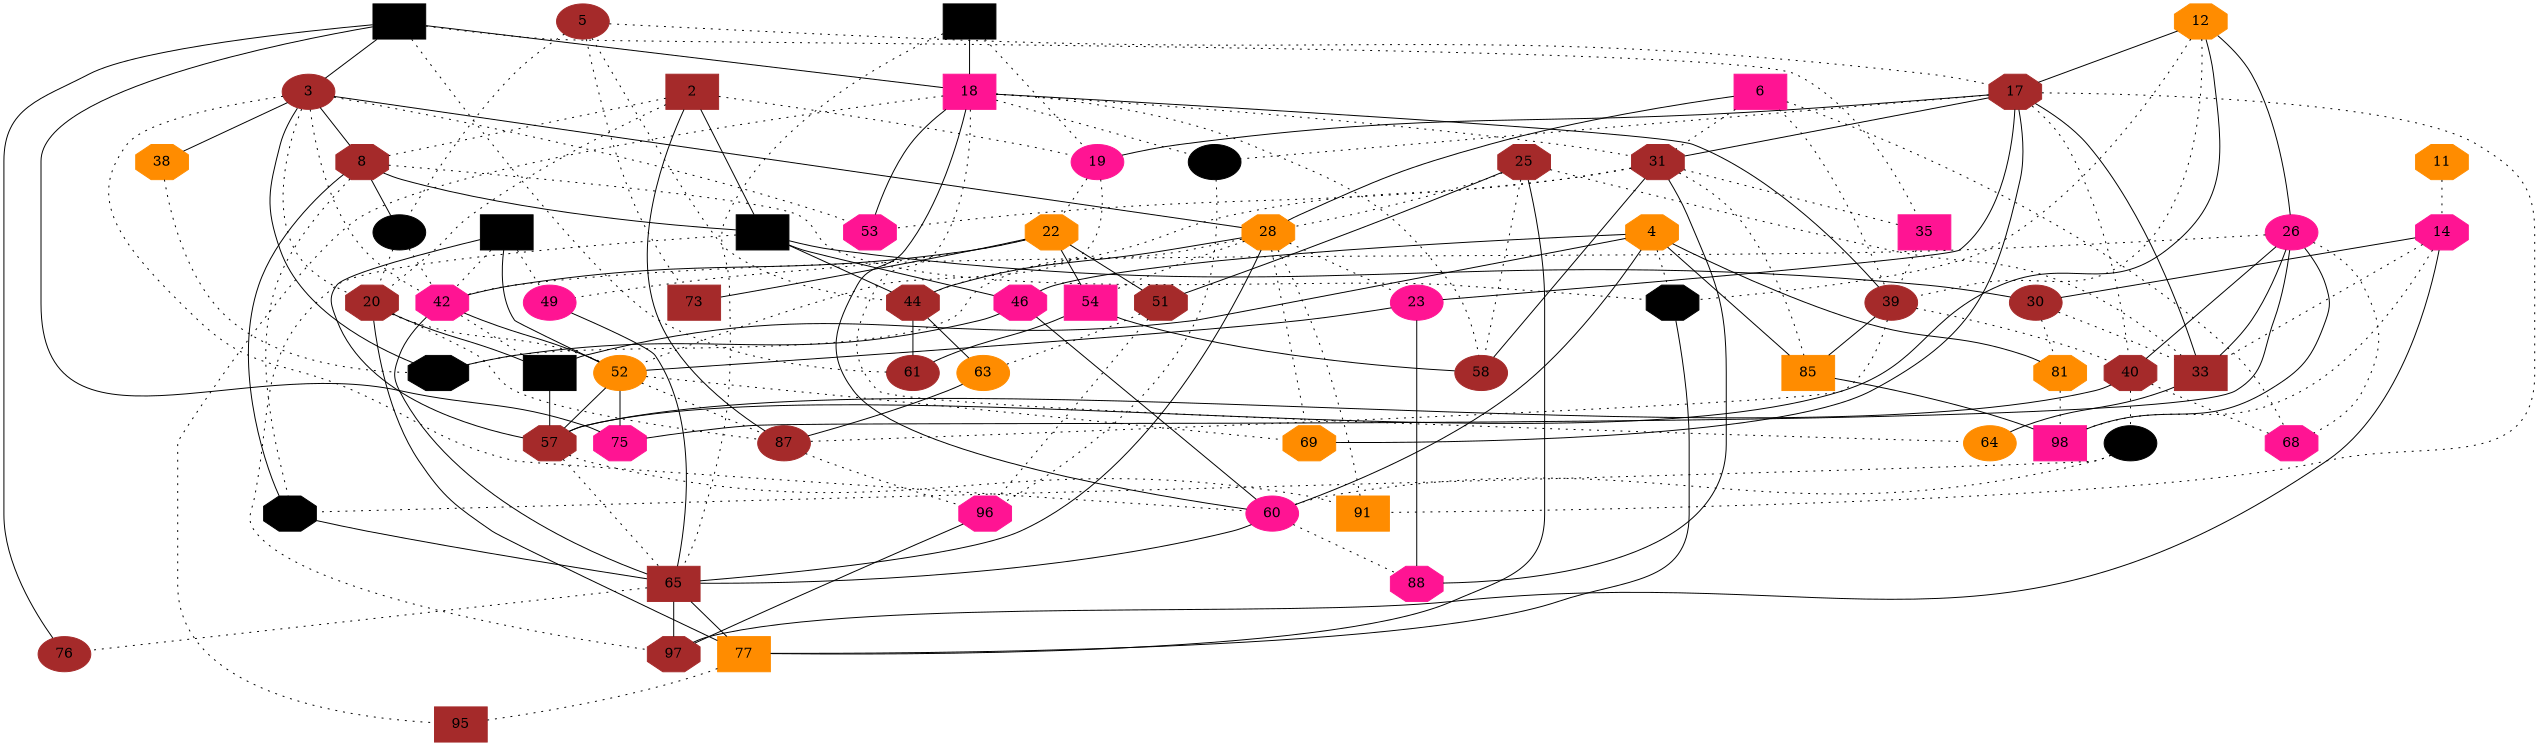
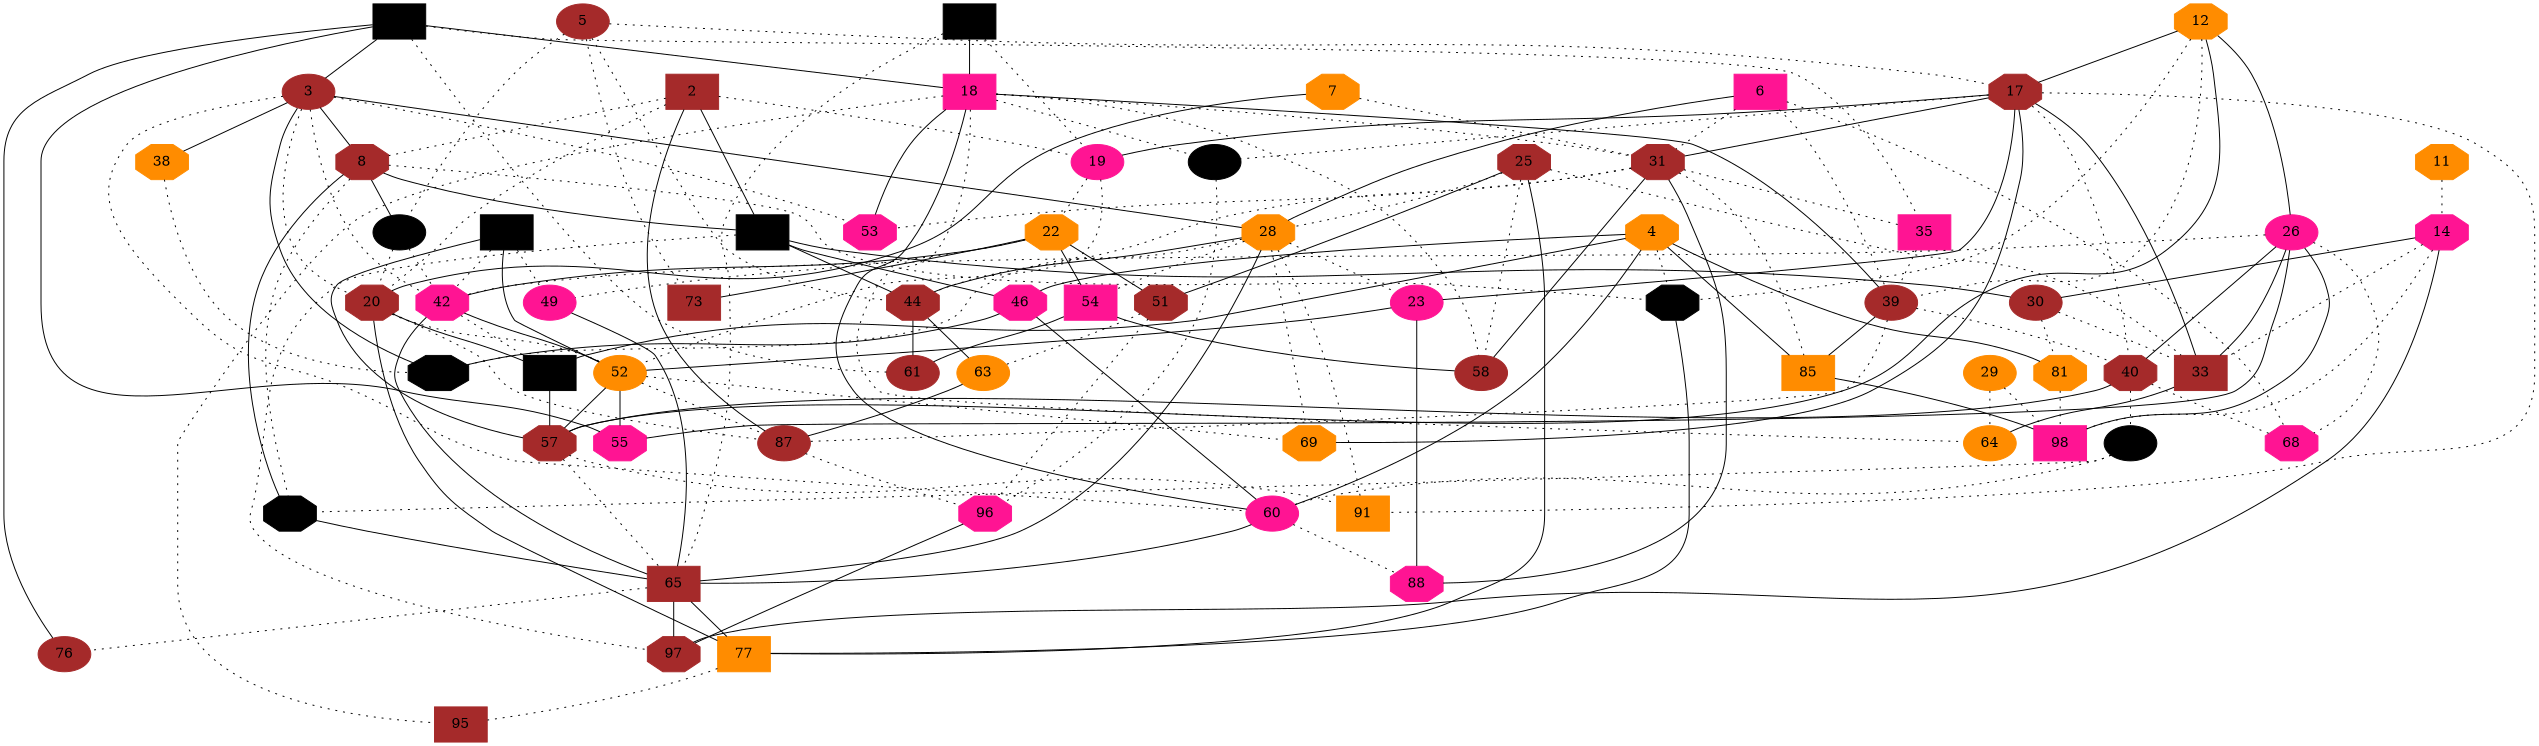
node "7": added
node "29": added
node "75": label "75" -> "55"
